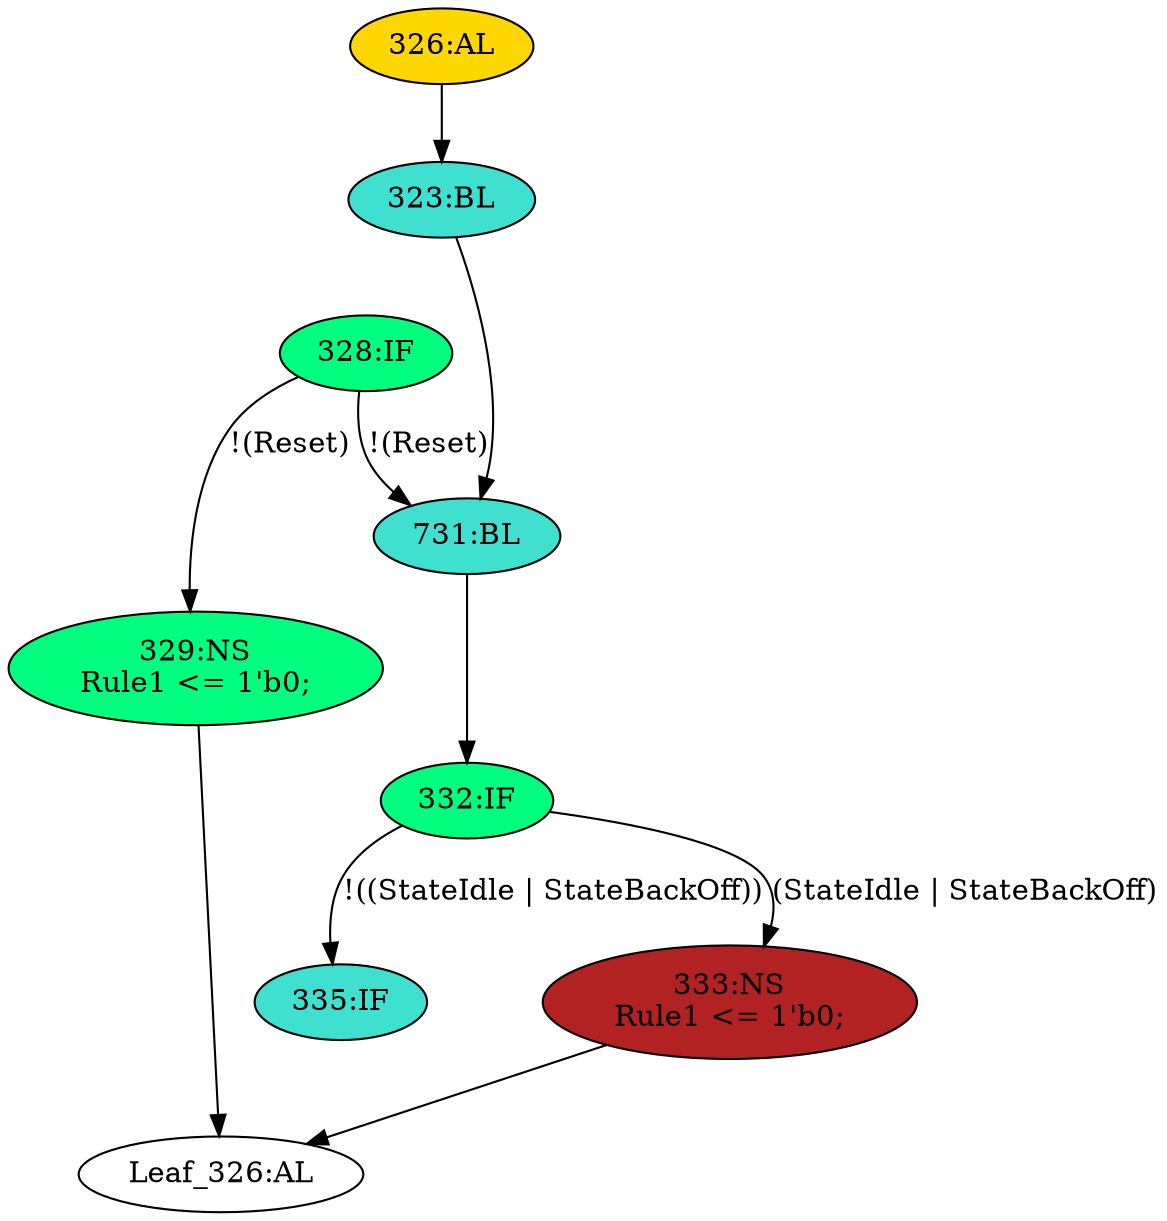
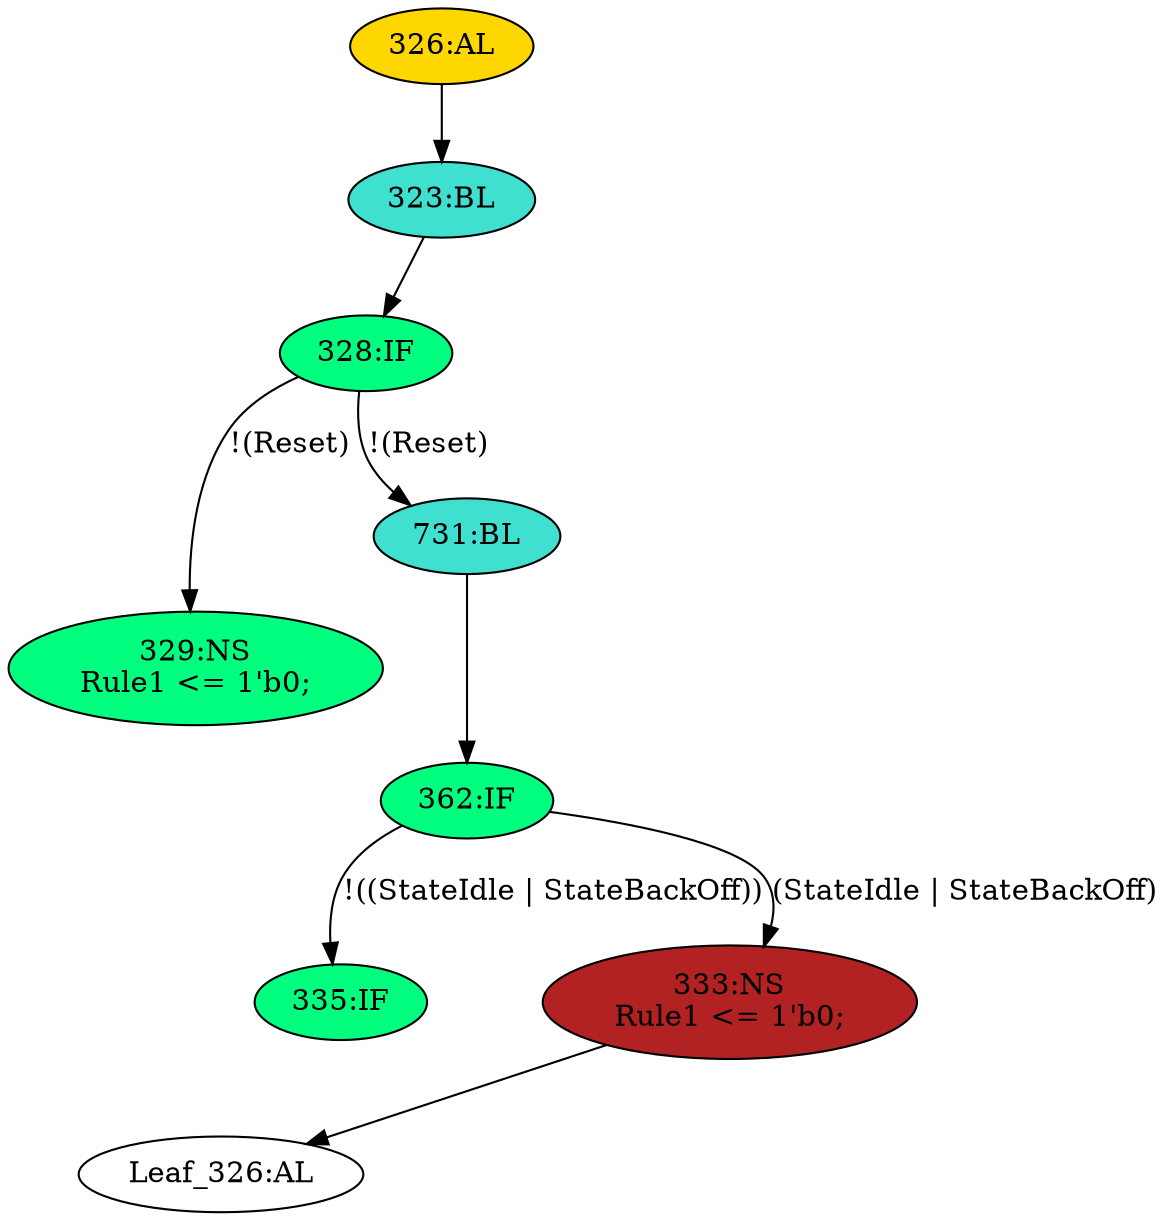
edge "323:BL" -> "731:BL": now "323:BL" -> "328:IF"
node "332:IF": label "332:IF" -> "362:IF"
edge "329:NS Rule1 <= 1'b0;" -> "Leaf_326:AL": removed
node "335:IF": fillcolor turquoise -> springgreen
